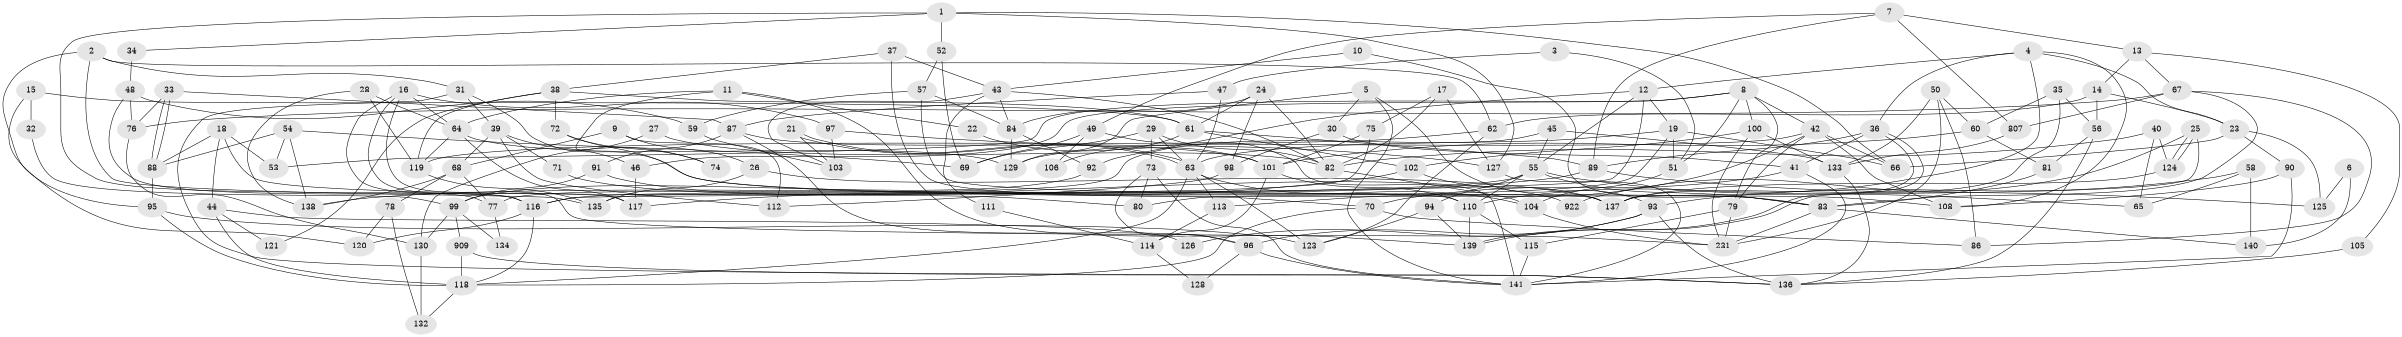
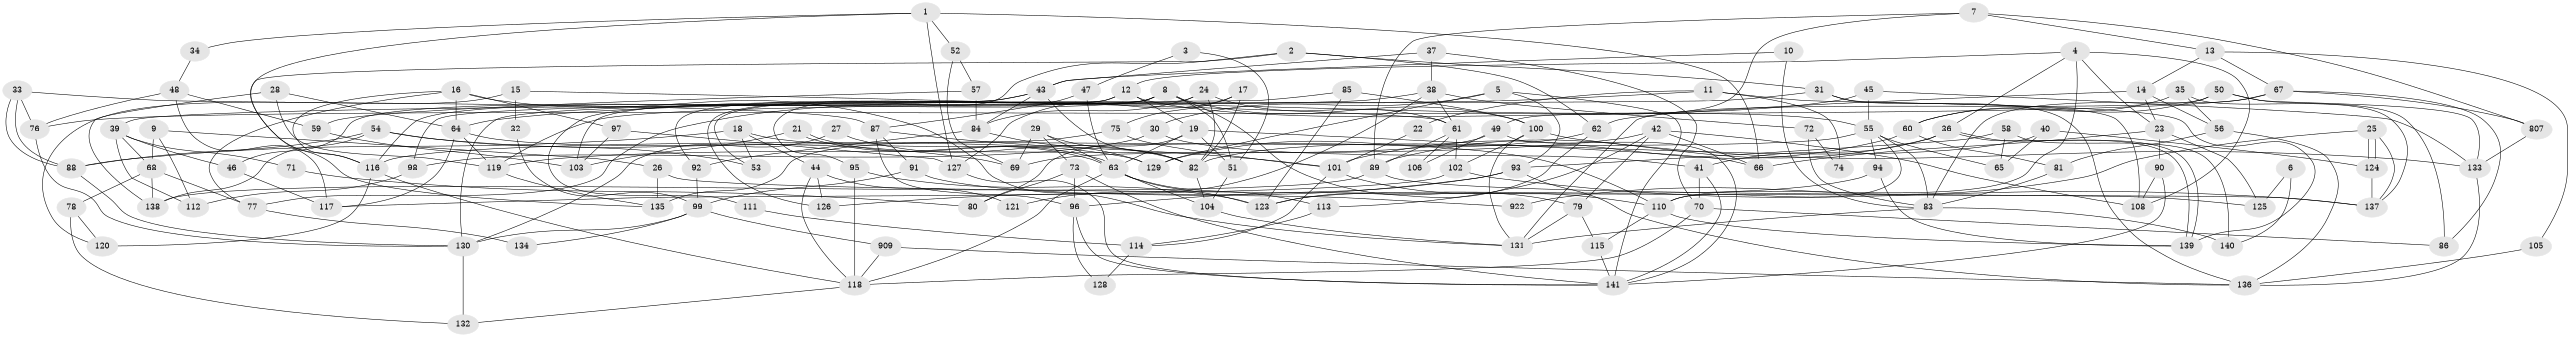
node "85": added
edge "8" -- "42": now "8" -- "126"
edge "88" -- "95": now "88" -- "130"
edge "57" -- "137": removed
node "231": label "231" -> "131"
